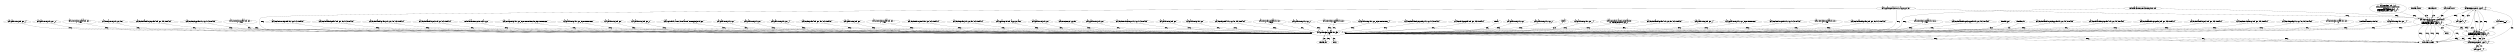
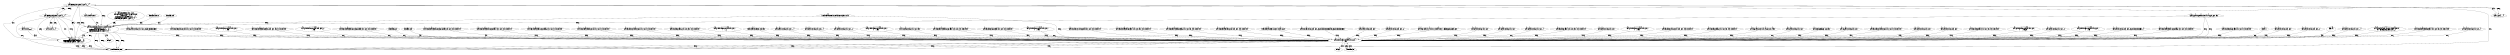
edge "(Call,EXTRACT_16BITS(&tptr[2 + i]))" -> "(Call,EXTRACT_32BITS(&tptr[2 + i]))": added, label "DDG:"
node "(Call,ipaddr_string(ndo, tptr+BGP_VPN_RD_LEN))": removed
edge "(Call,EXTRACT_32BITS(&tptr[2 + i]))" -> "(MethodReturn,RET)": added, label "DDG:"
